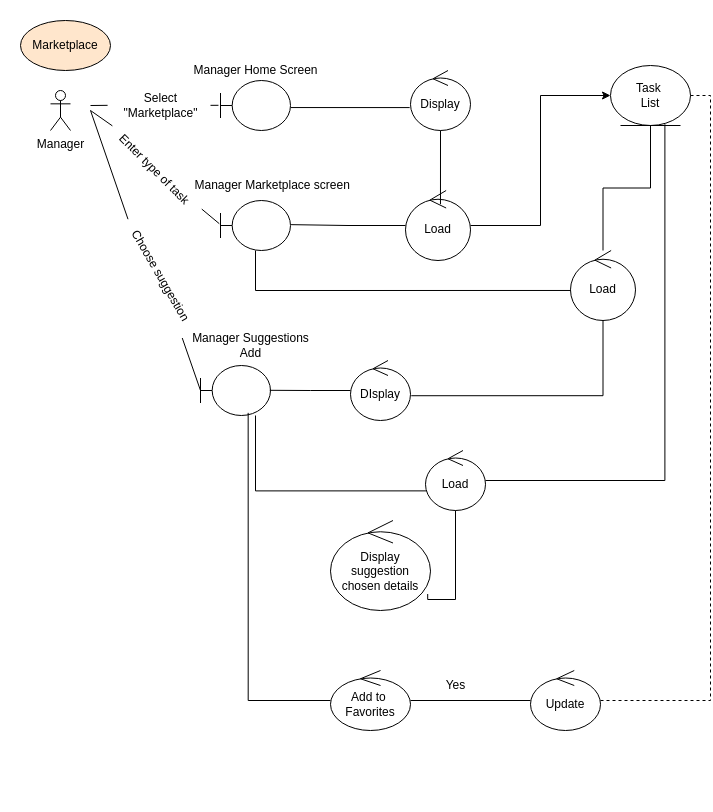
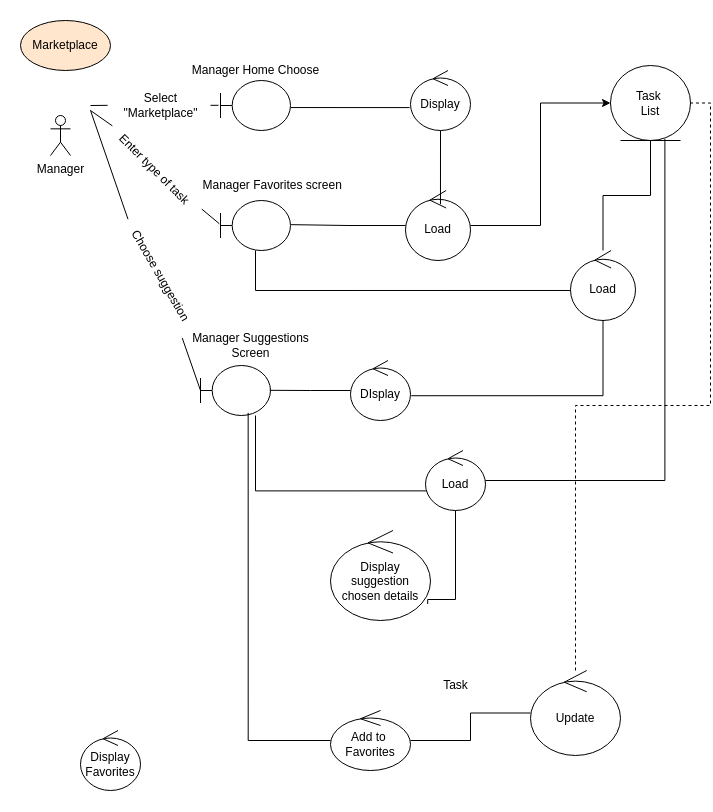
node "Manager Home Screen": label "Manager Home Screen" -> "Manager Home Choose"
node "Task List": size 80x60 -> 80x75
node "Manager": moved (61, 111) -> (61, 136)
node "Manager Marketplace screen": label "Manager Marketplace screen" -> "Manager Favorites screen"
node "Manager Suggestions Add": label "Manager Suggestions Add" -> "Manager Suggestions Screen"
node "Display suggestion chosen details": moved (381, 566) -> (381, 576)
node "Yes": label "Yes" -> "Task"
node "Add to Favorites": moved (371, 701) -> (371, 741)
node "Update": size 70x60 -> 90x85
node "Display Favorites": added
